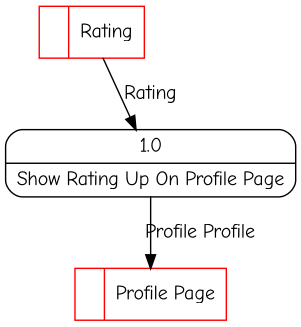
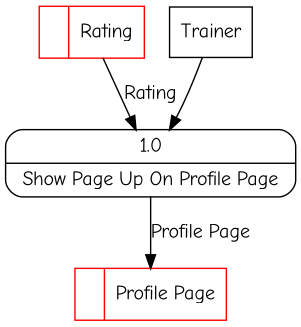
node "Trainer": added
node "1.0": text "Show Rating Up On Profile Page" -> "Show Page Up On Profile Page"
edge "1.0" -> "Profile Page": label "Profile Profile" -> "Profile Page"
